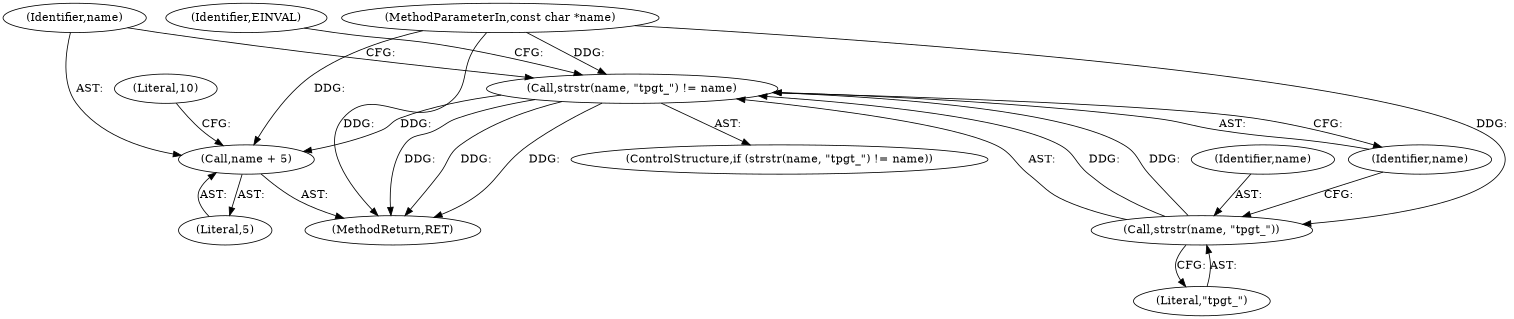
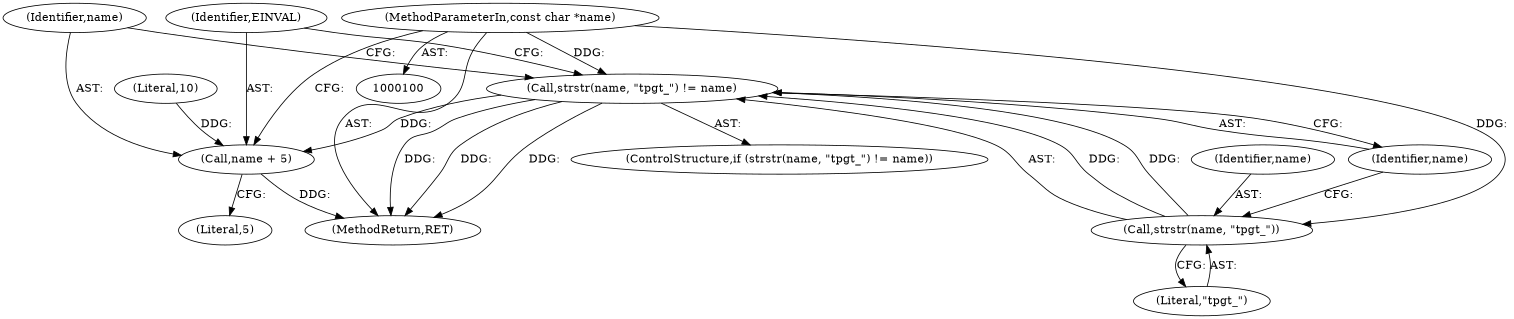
edge "(MethodParameterIn,const char *name)" -> "(Call,name + 5)": label "DDG: " -> "CFG: "
node "1000100": added
edge "(Literal,10)" -> "(Call,name + 5)": label "CFG: " -> "DDG: "
edge "(MethodParameterIn,const char *name)" -> "(MethodReturn,RET)": label "DDG: " -> "AST: "
edge "(Call,name + 5)" -> "(Literal,5)": label "AST: " -> "CFG: "
edge "(Call,name + 5)" -> "(MethodReturn,RET)": label "AST: " -> "DDG: "
edge "(Literal,5)" -> "(Call,name + 5)": now "(Identifier,EINVAL)" -> "(Call,name + 5)"
